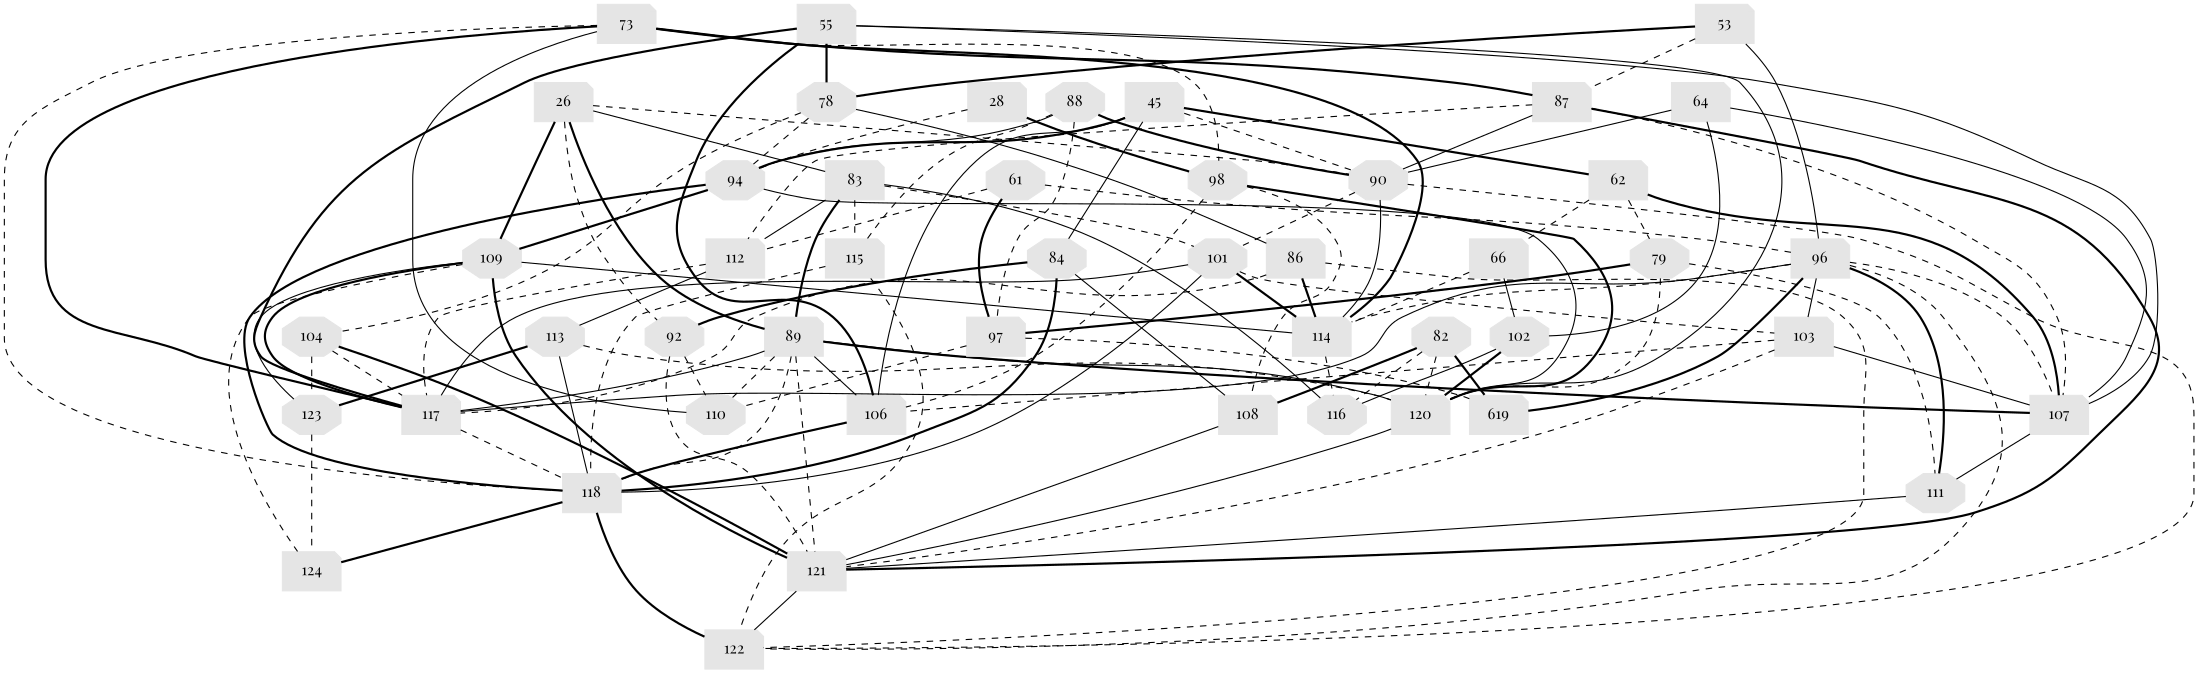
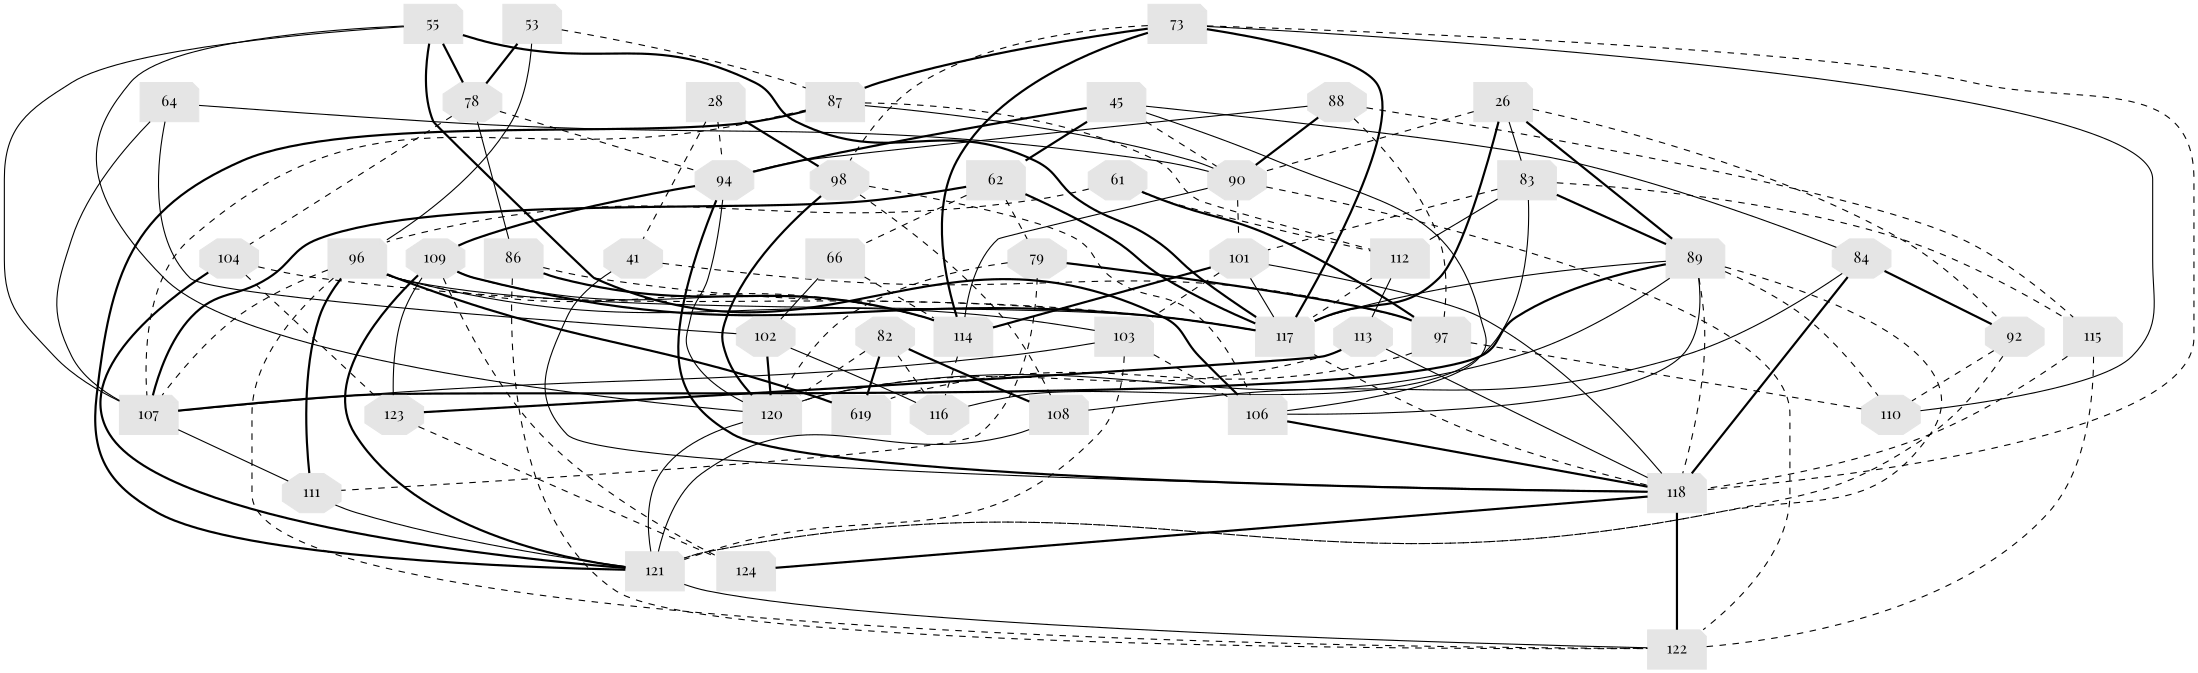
edge "26" -- "109": now "26" -- "117"
node "41": added
edge "62" -- "117": added
